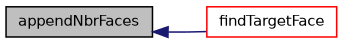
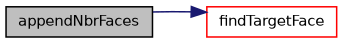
edge "findTargetFace" -> "appendNbrFaces": reversed
